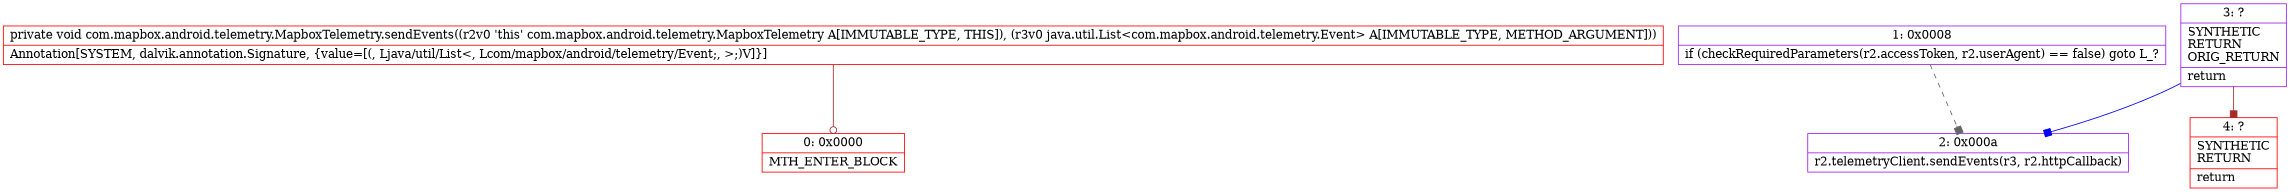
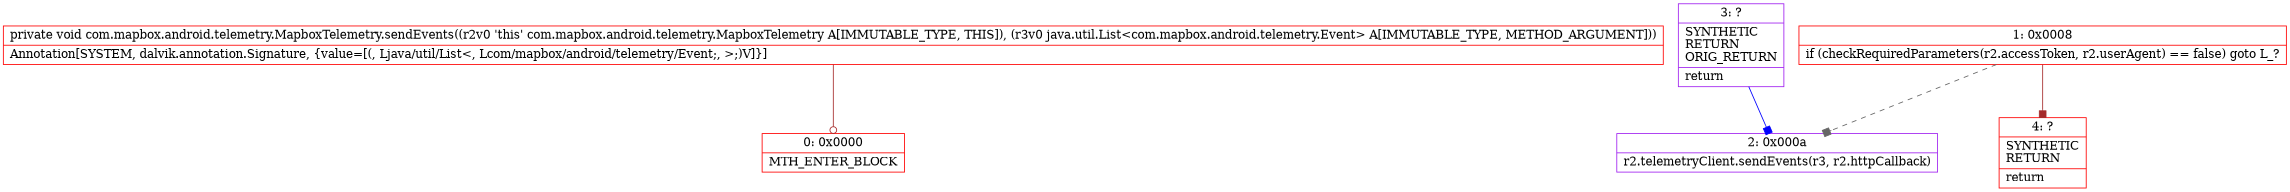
node "1: 0x0008": color purple -> red
edge "3: ?" -> "4: ?": now "1: 0x0008" -> "4: ?"
